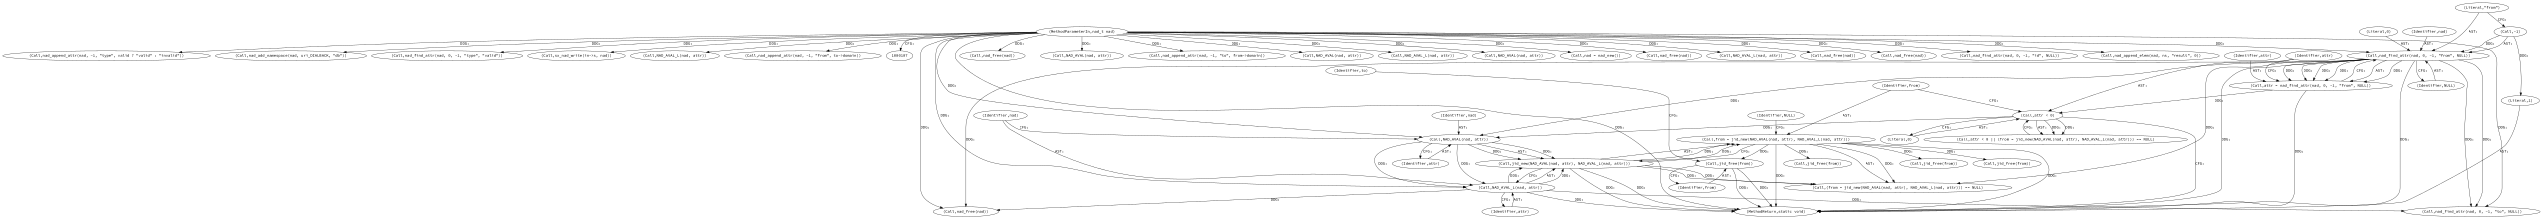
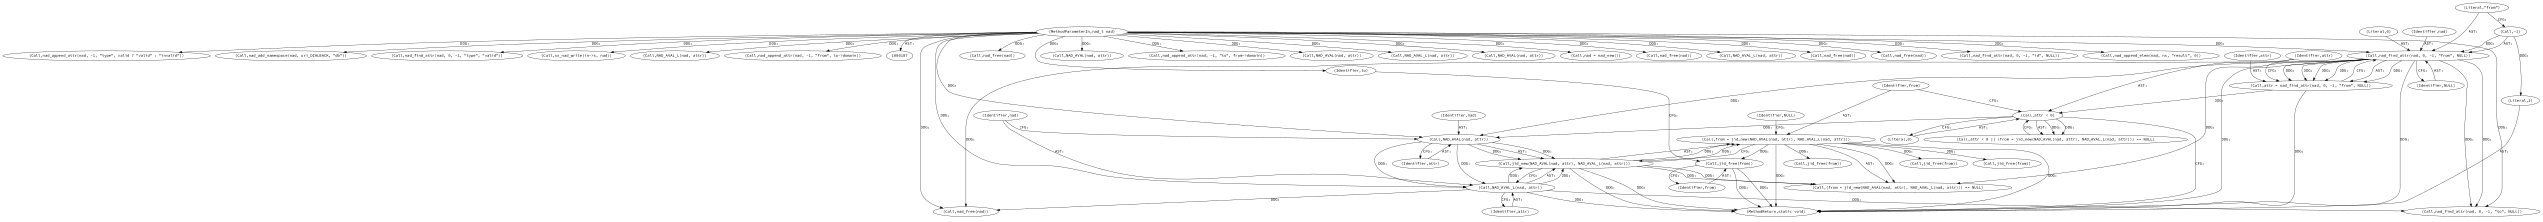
edge "(MethodParameterIn,nad_t nad)" -> "1000107": label "CFG: " -> "AST: "
edge "(MethodParameterIn,nad_t nad)" -> "(MethodReturn,static void)": now "(MethodParameterIn,nad_t nad)" -> "(Identifier,to)"
